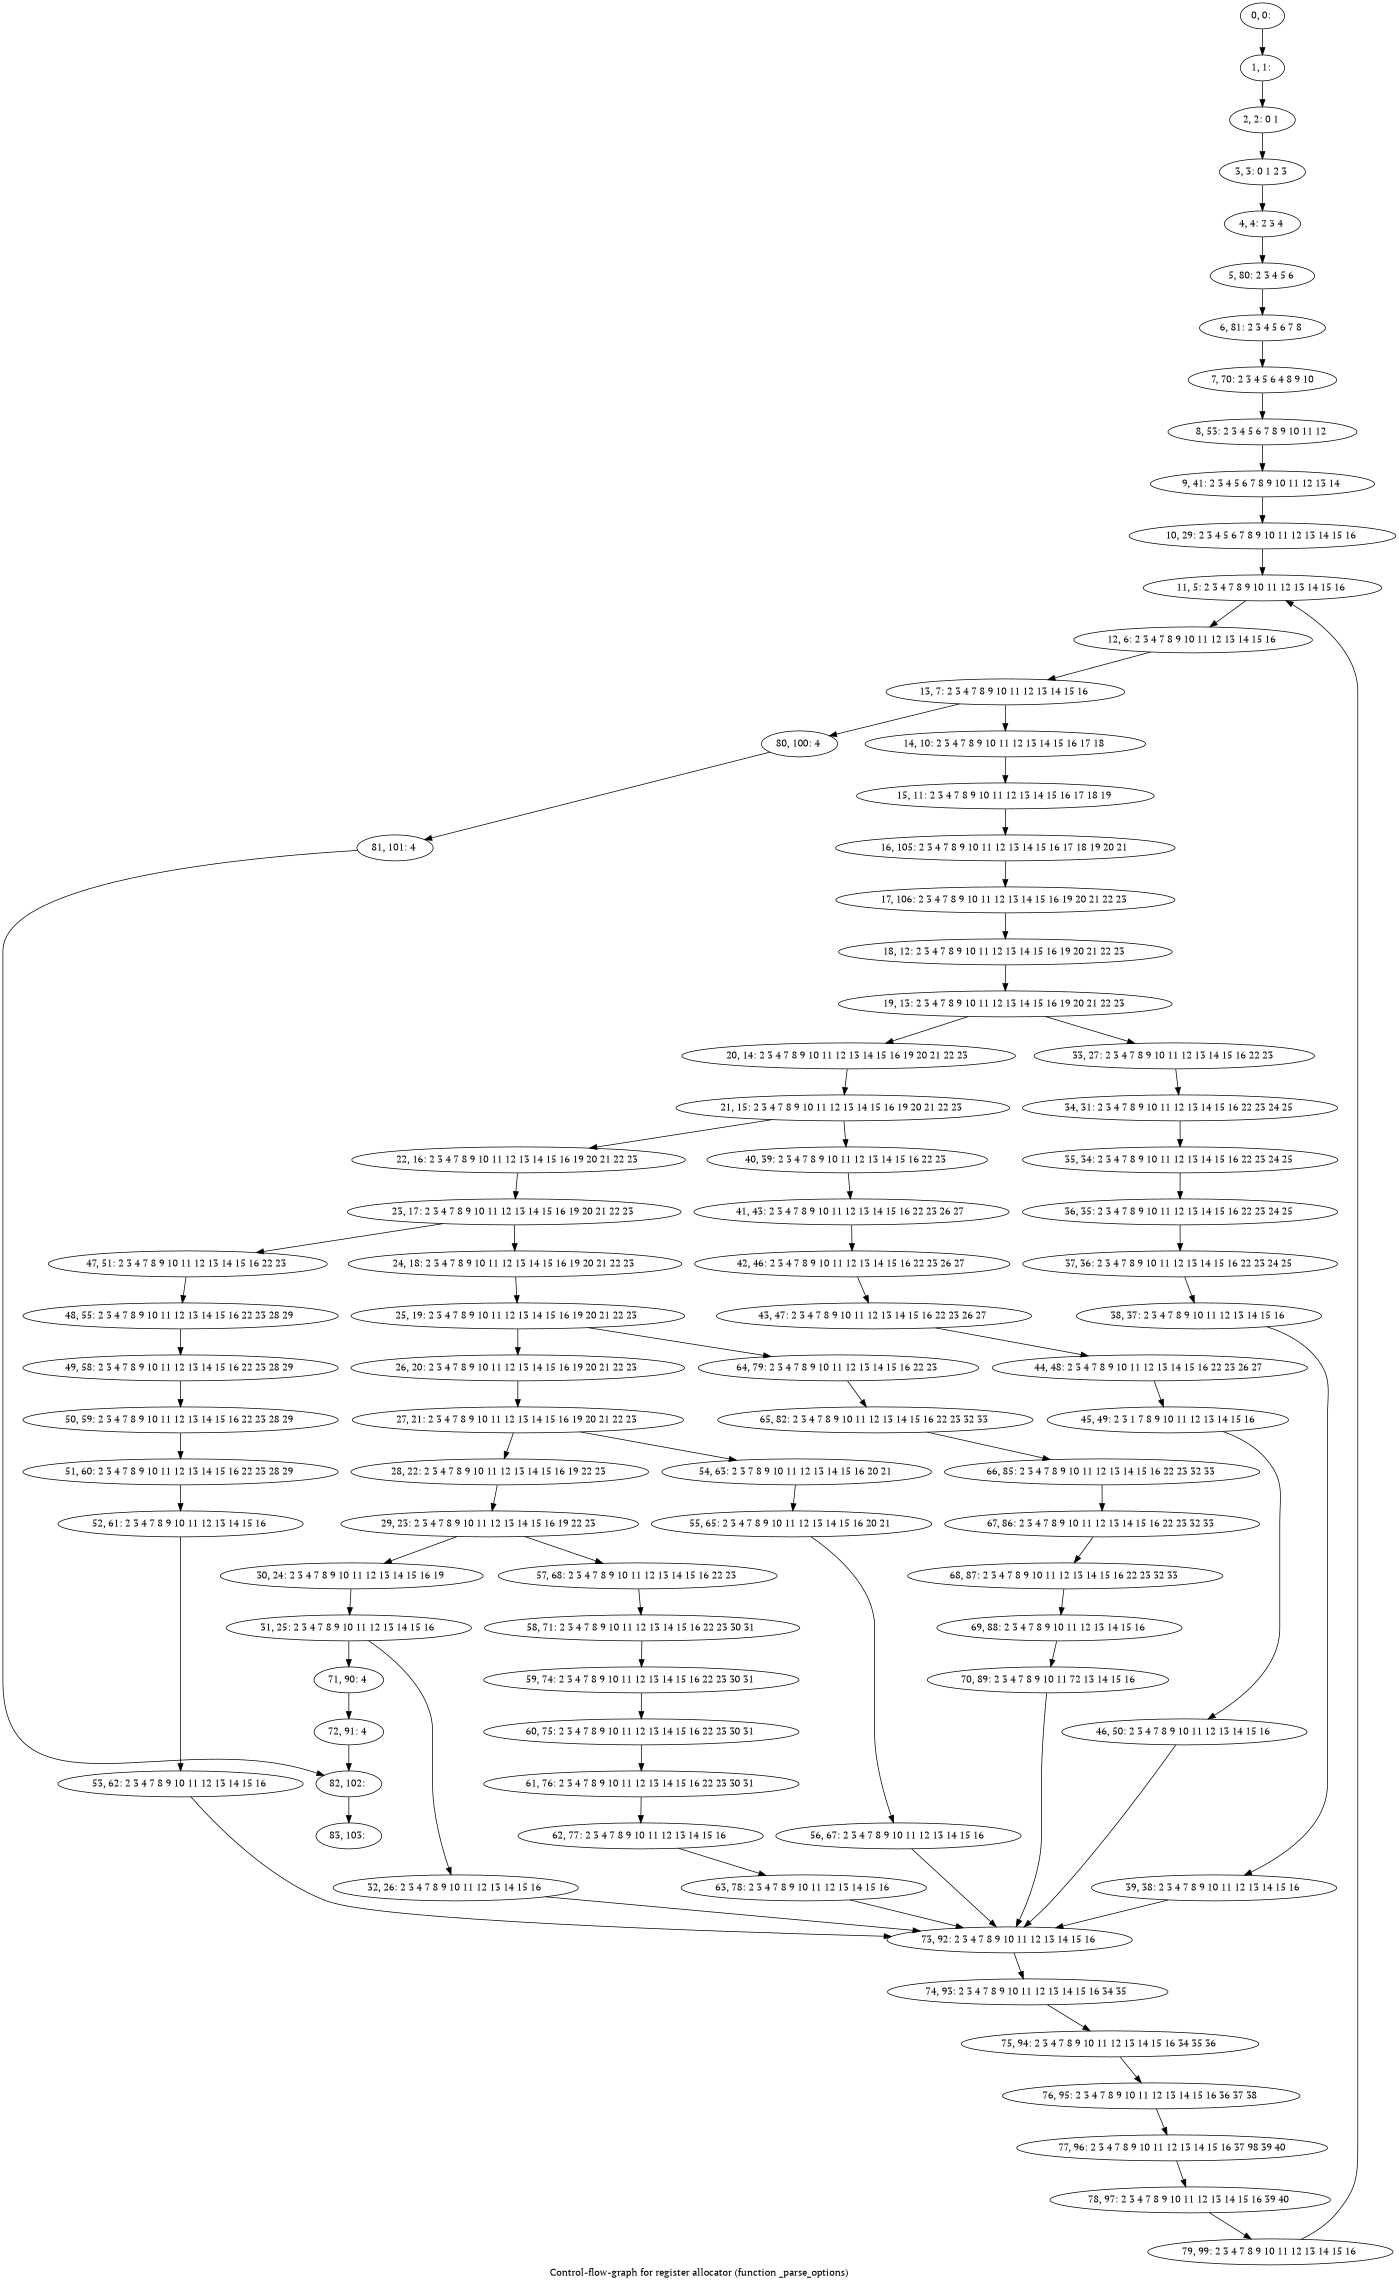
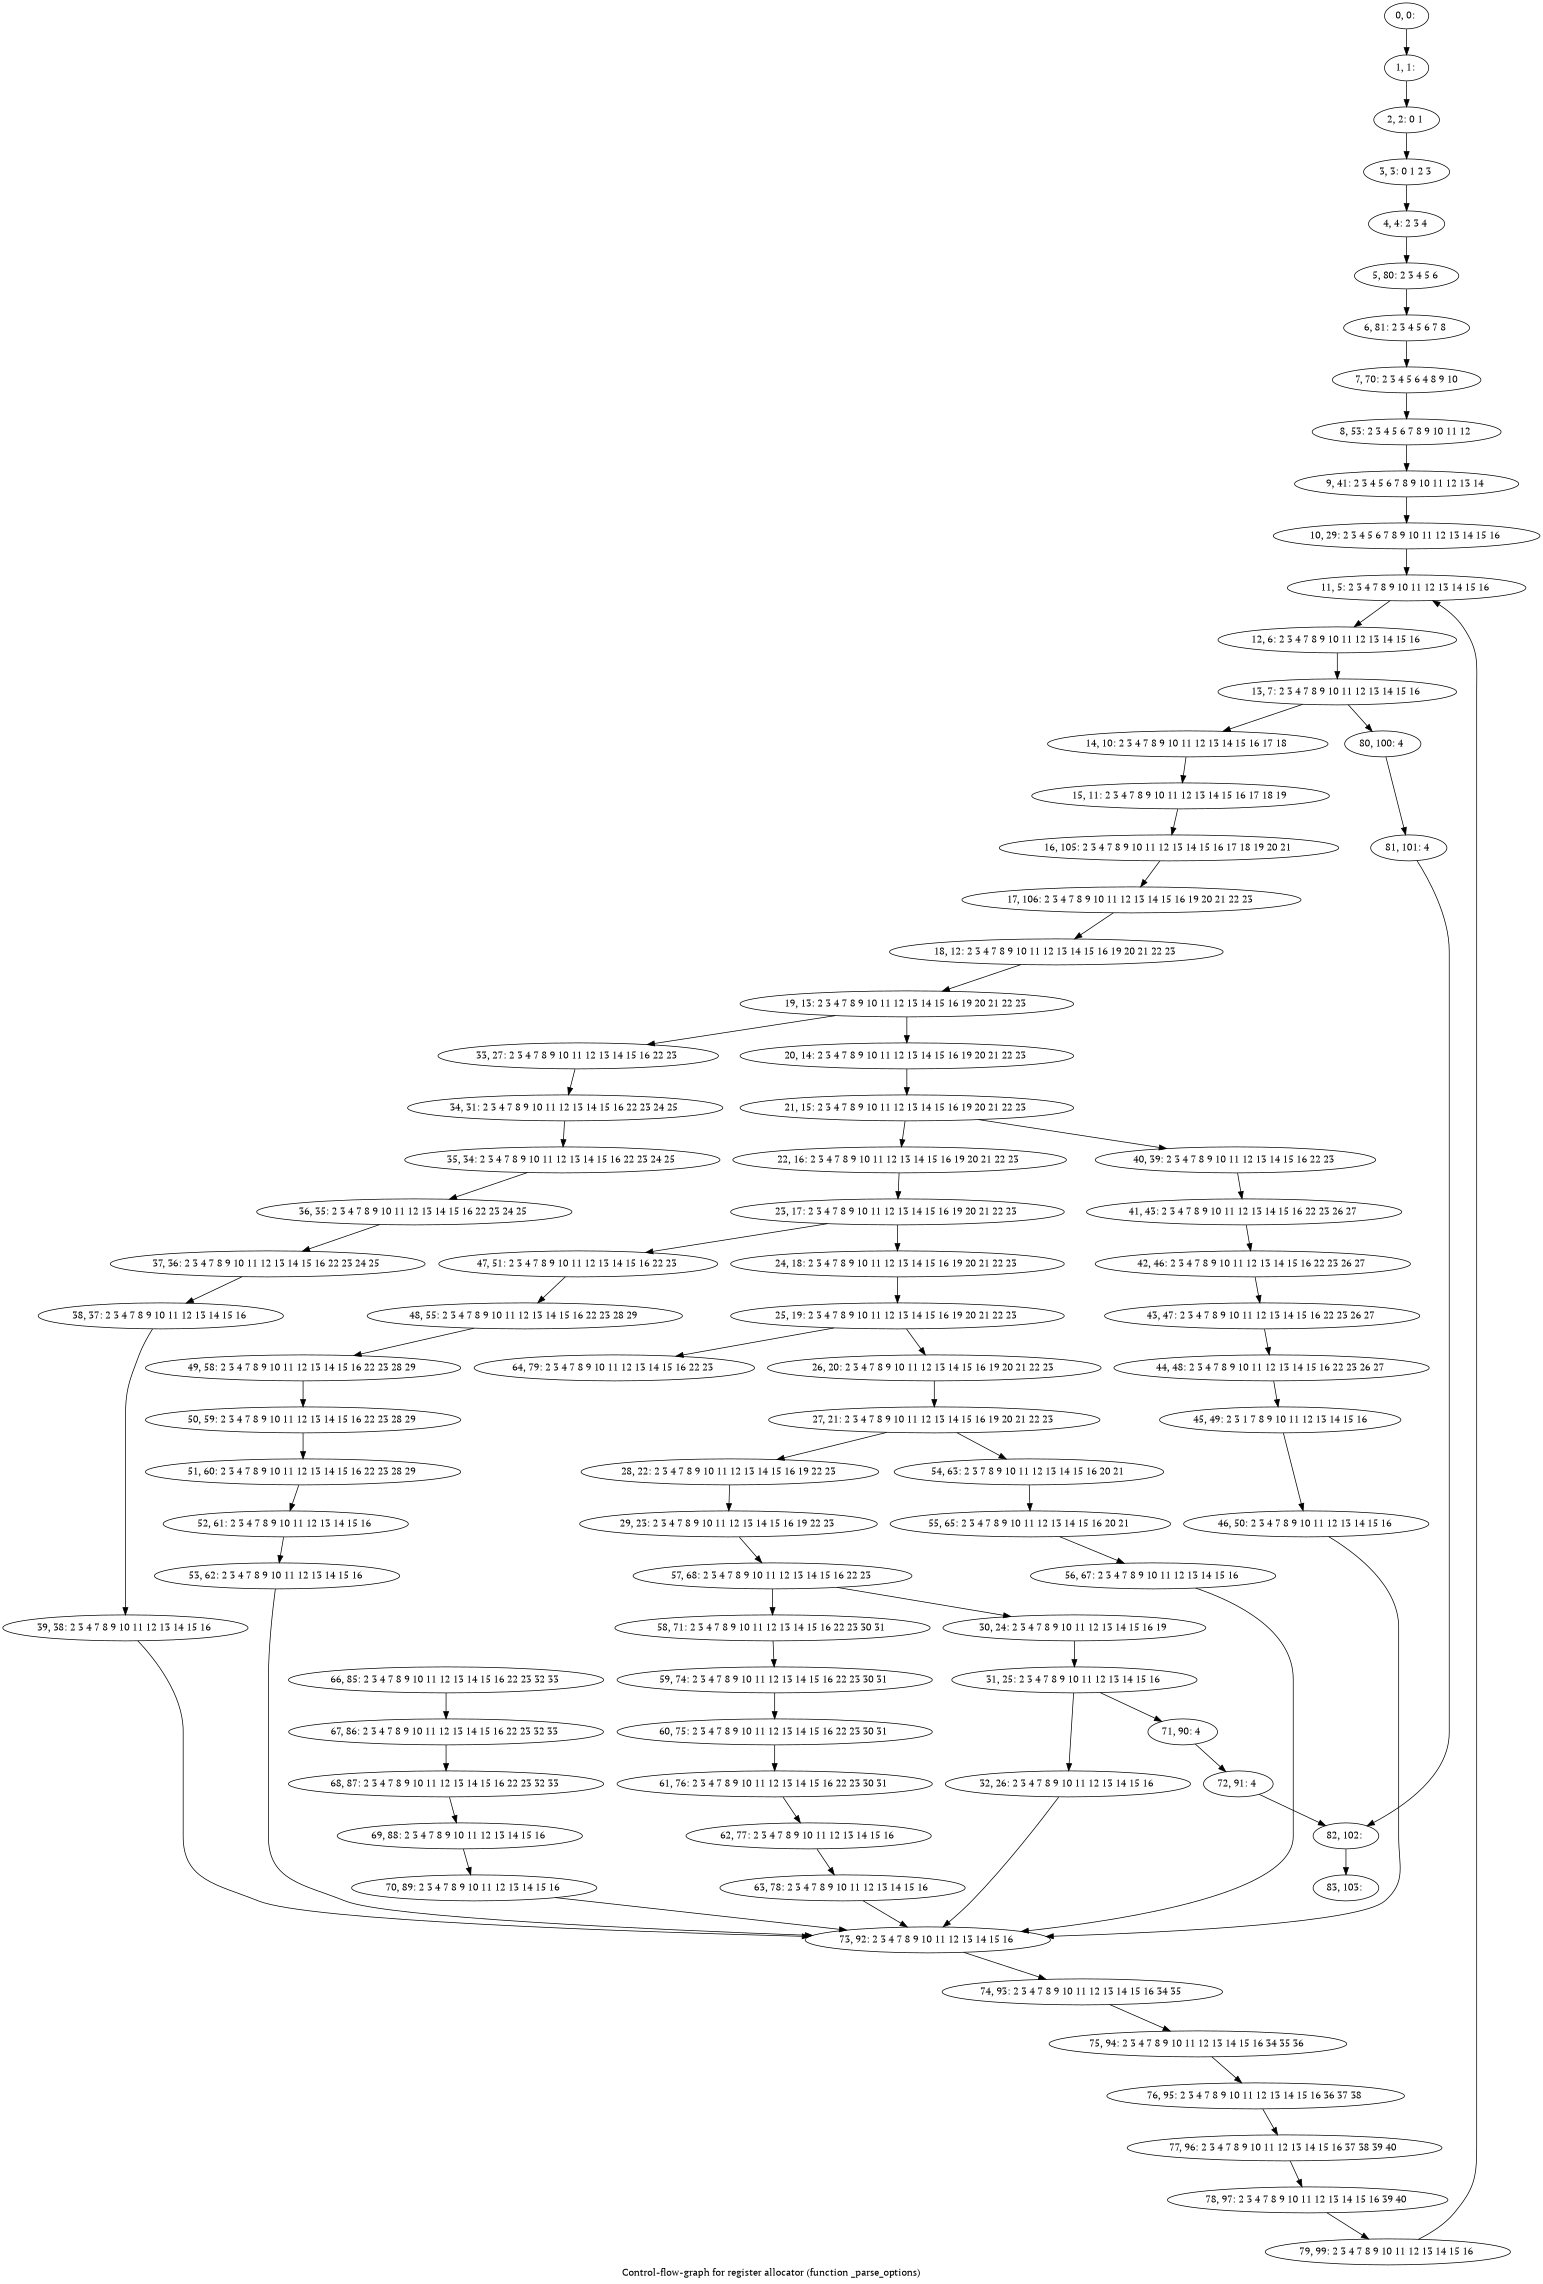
node "65, 82: 2 3 4 7 8 9 10 11 12 13 14 15 16 22 23 32 33": removed
edge "29, 23: 2 3 4 7 8 9 10 11 12 13 14 15 16 19 22 23" -> "30, 24: 2 3 4 7 8 9 10 11 12 13 14 15 16 19": now "57, 68: 2 3 4 7 8 9 10 11 12 13 14 15 16 22 23" -> "30, 24: 2 3 4 7 8 9 10 11 12 13 14 15 16 19"
node "70, 89: 2 3 4 7 8 9 10 11 72 13 14 15 16": label "70, 89: 2 3 4 7 8 9 10 11 72 13 14 15 16" -> "70, 89: 2 3 4 7 8 9 10 11 12 13 14 15 16"
node "77, 96: 2 3 4 7 8 9 10 11 12 13 14 15 16 37 98 39 40": label "77, 96: 2 3 4 7 8 9 10 11 12 13 14 15 16 37 98 39 40" -> "77, 96: 2 3 4 7 8 9 10 11 12 13 14 15 16 37 38 39 40"
